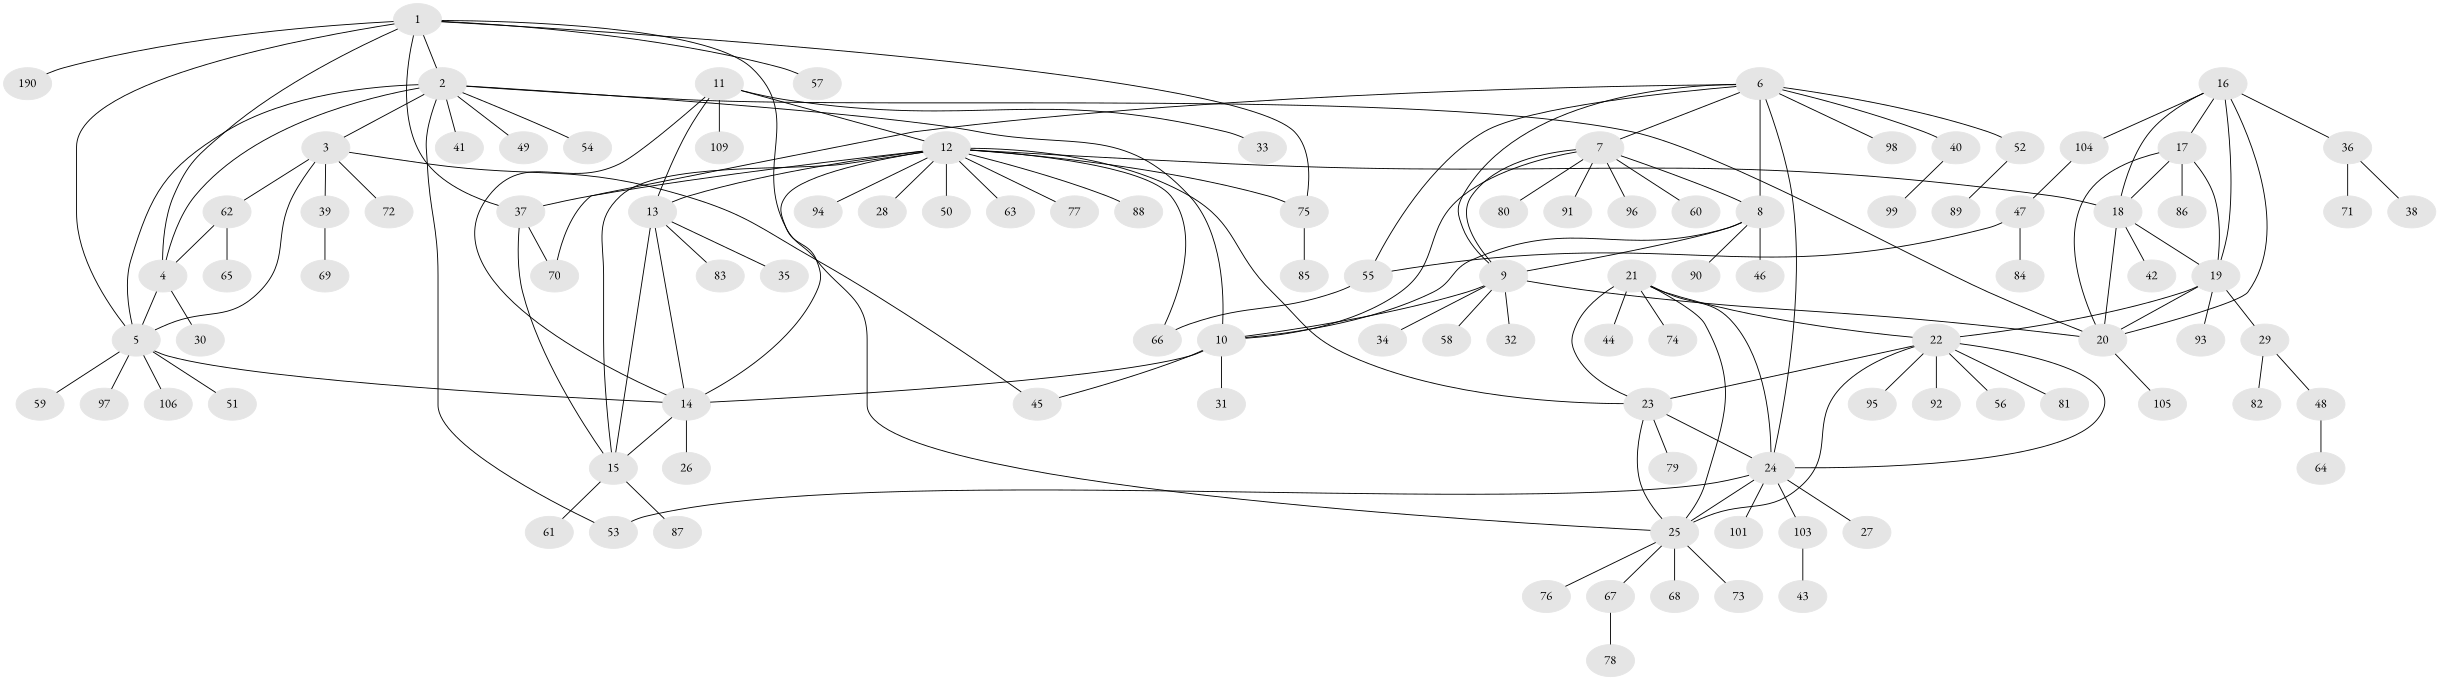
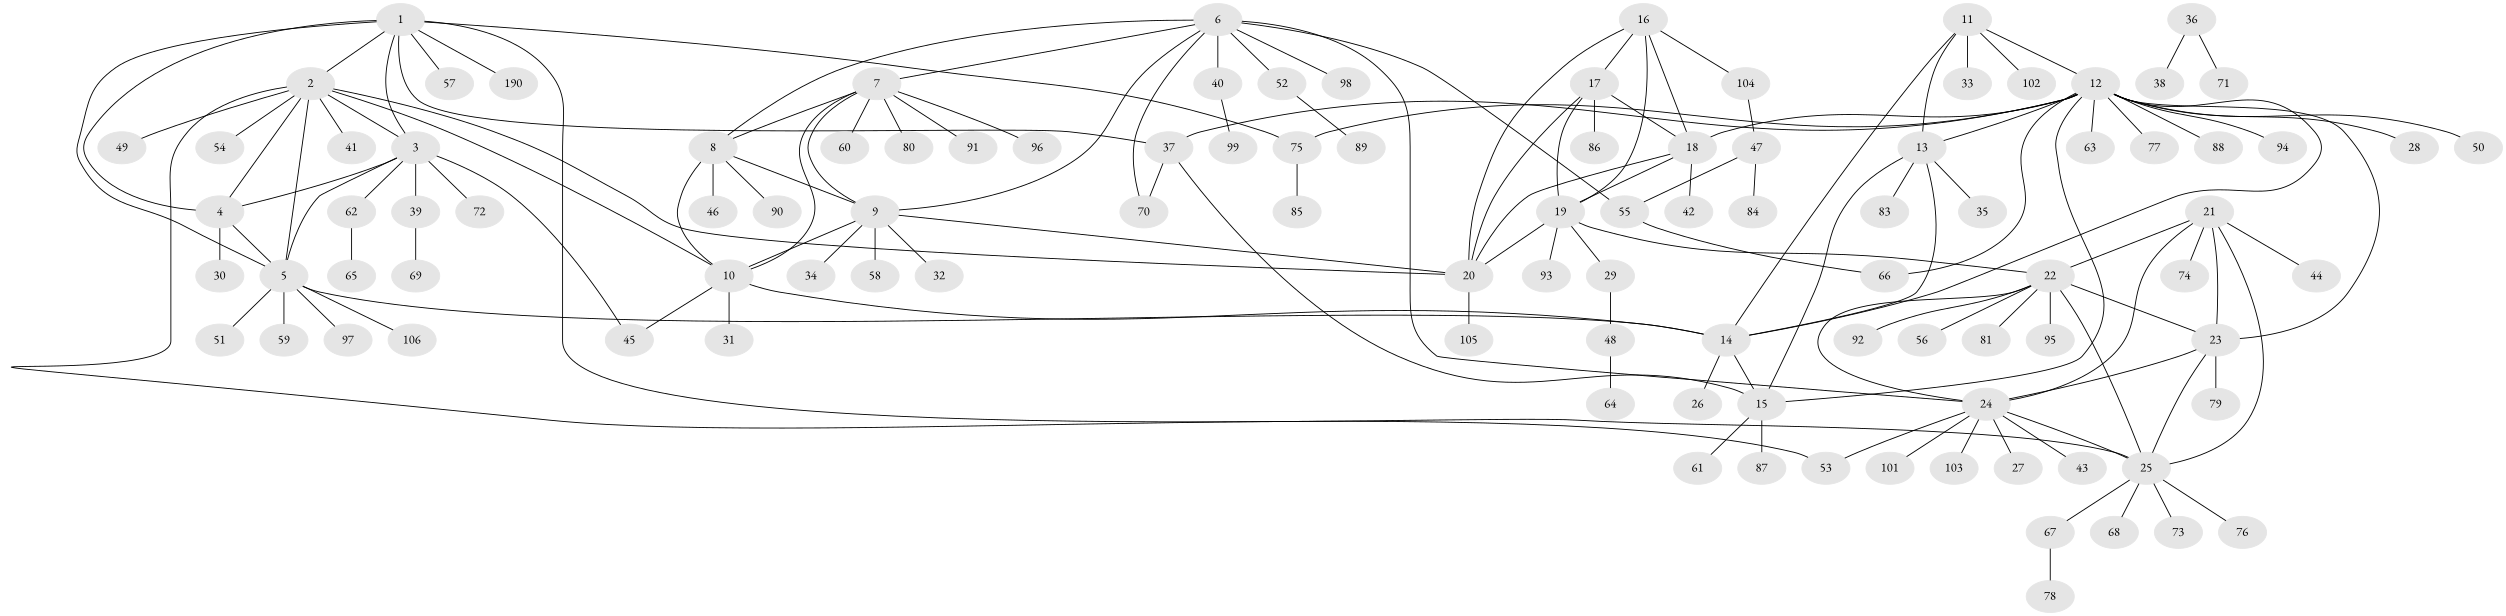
edge "1" -- "3": added
edge "16" -- "36": removed
node "109": label "109" -> "102"
edge "62" -- "4": now "3" -- "4"
node "82": removed
edge "103" -- "43": now "24" -- "43"
